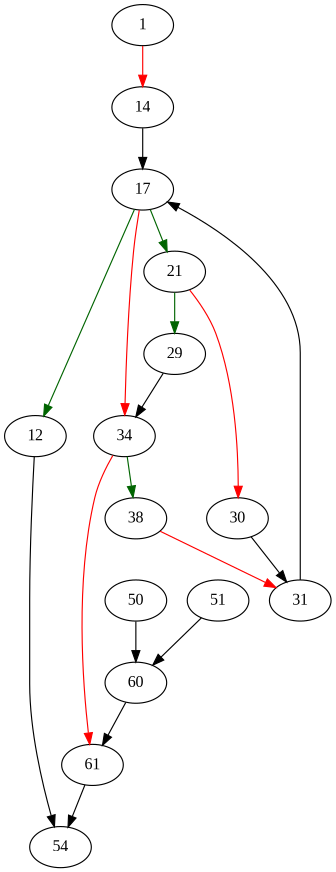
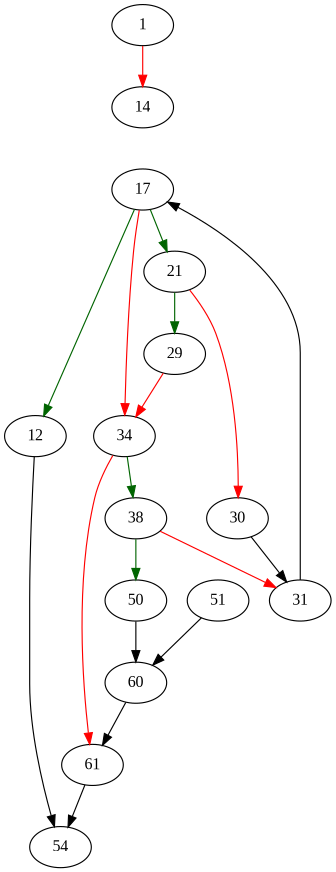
edge "14" -> "17": removed
edge "29" -> "34": color black -> red
edge "38" -> "50": added
